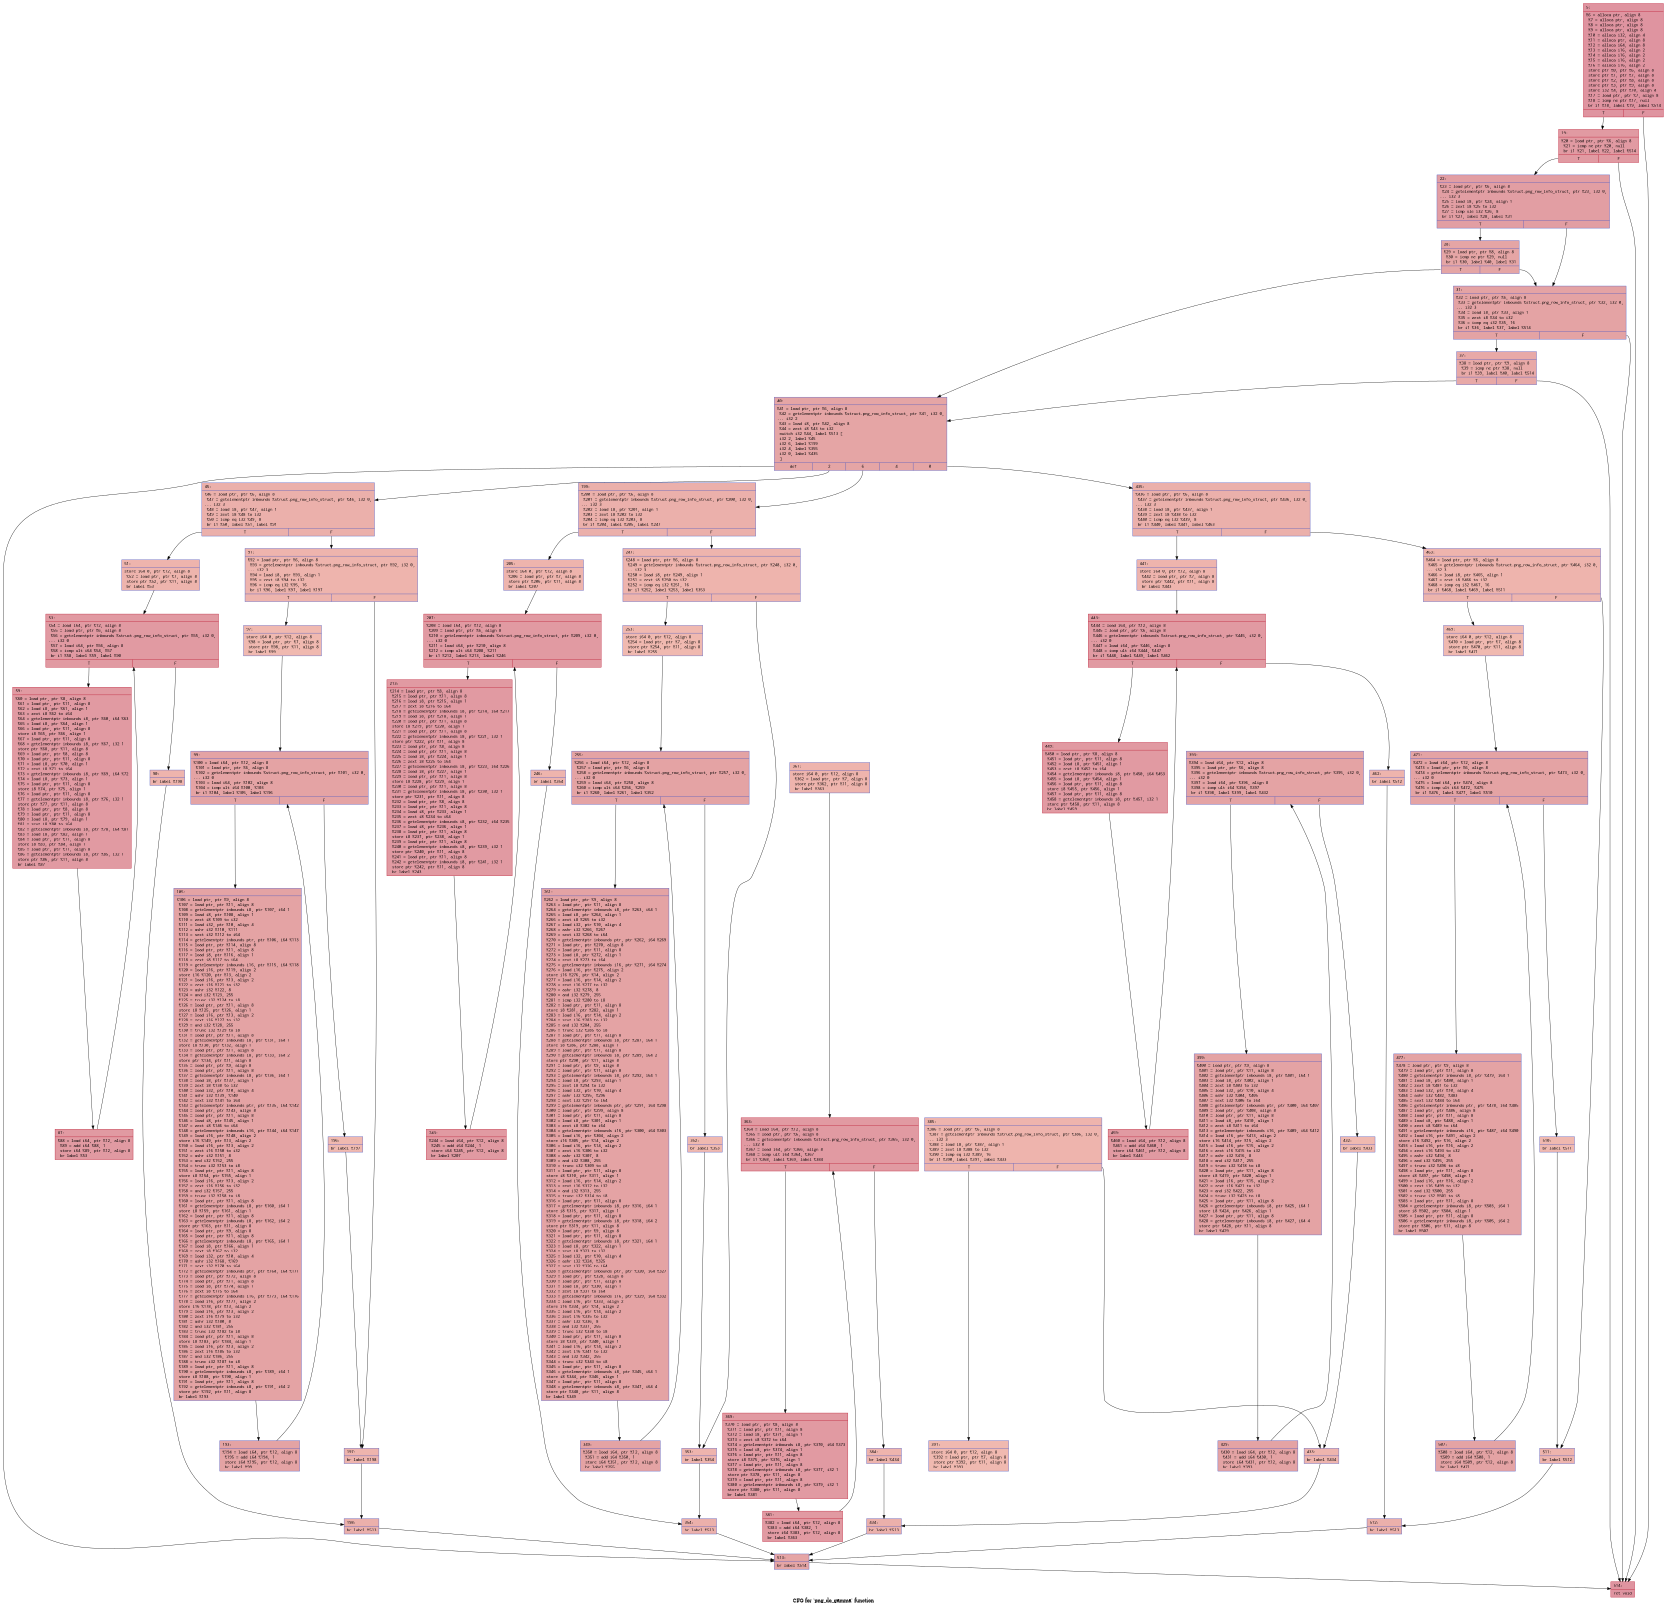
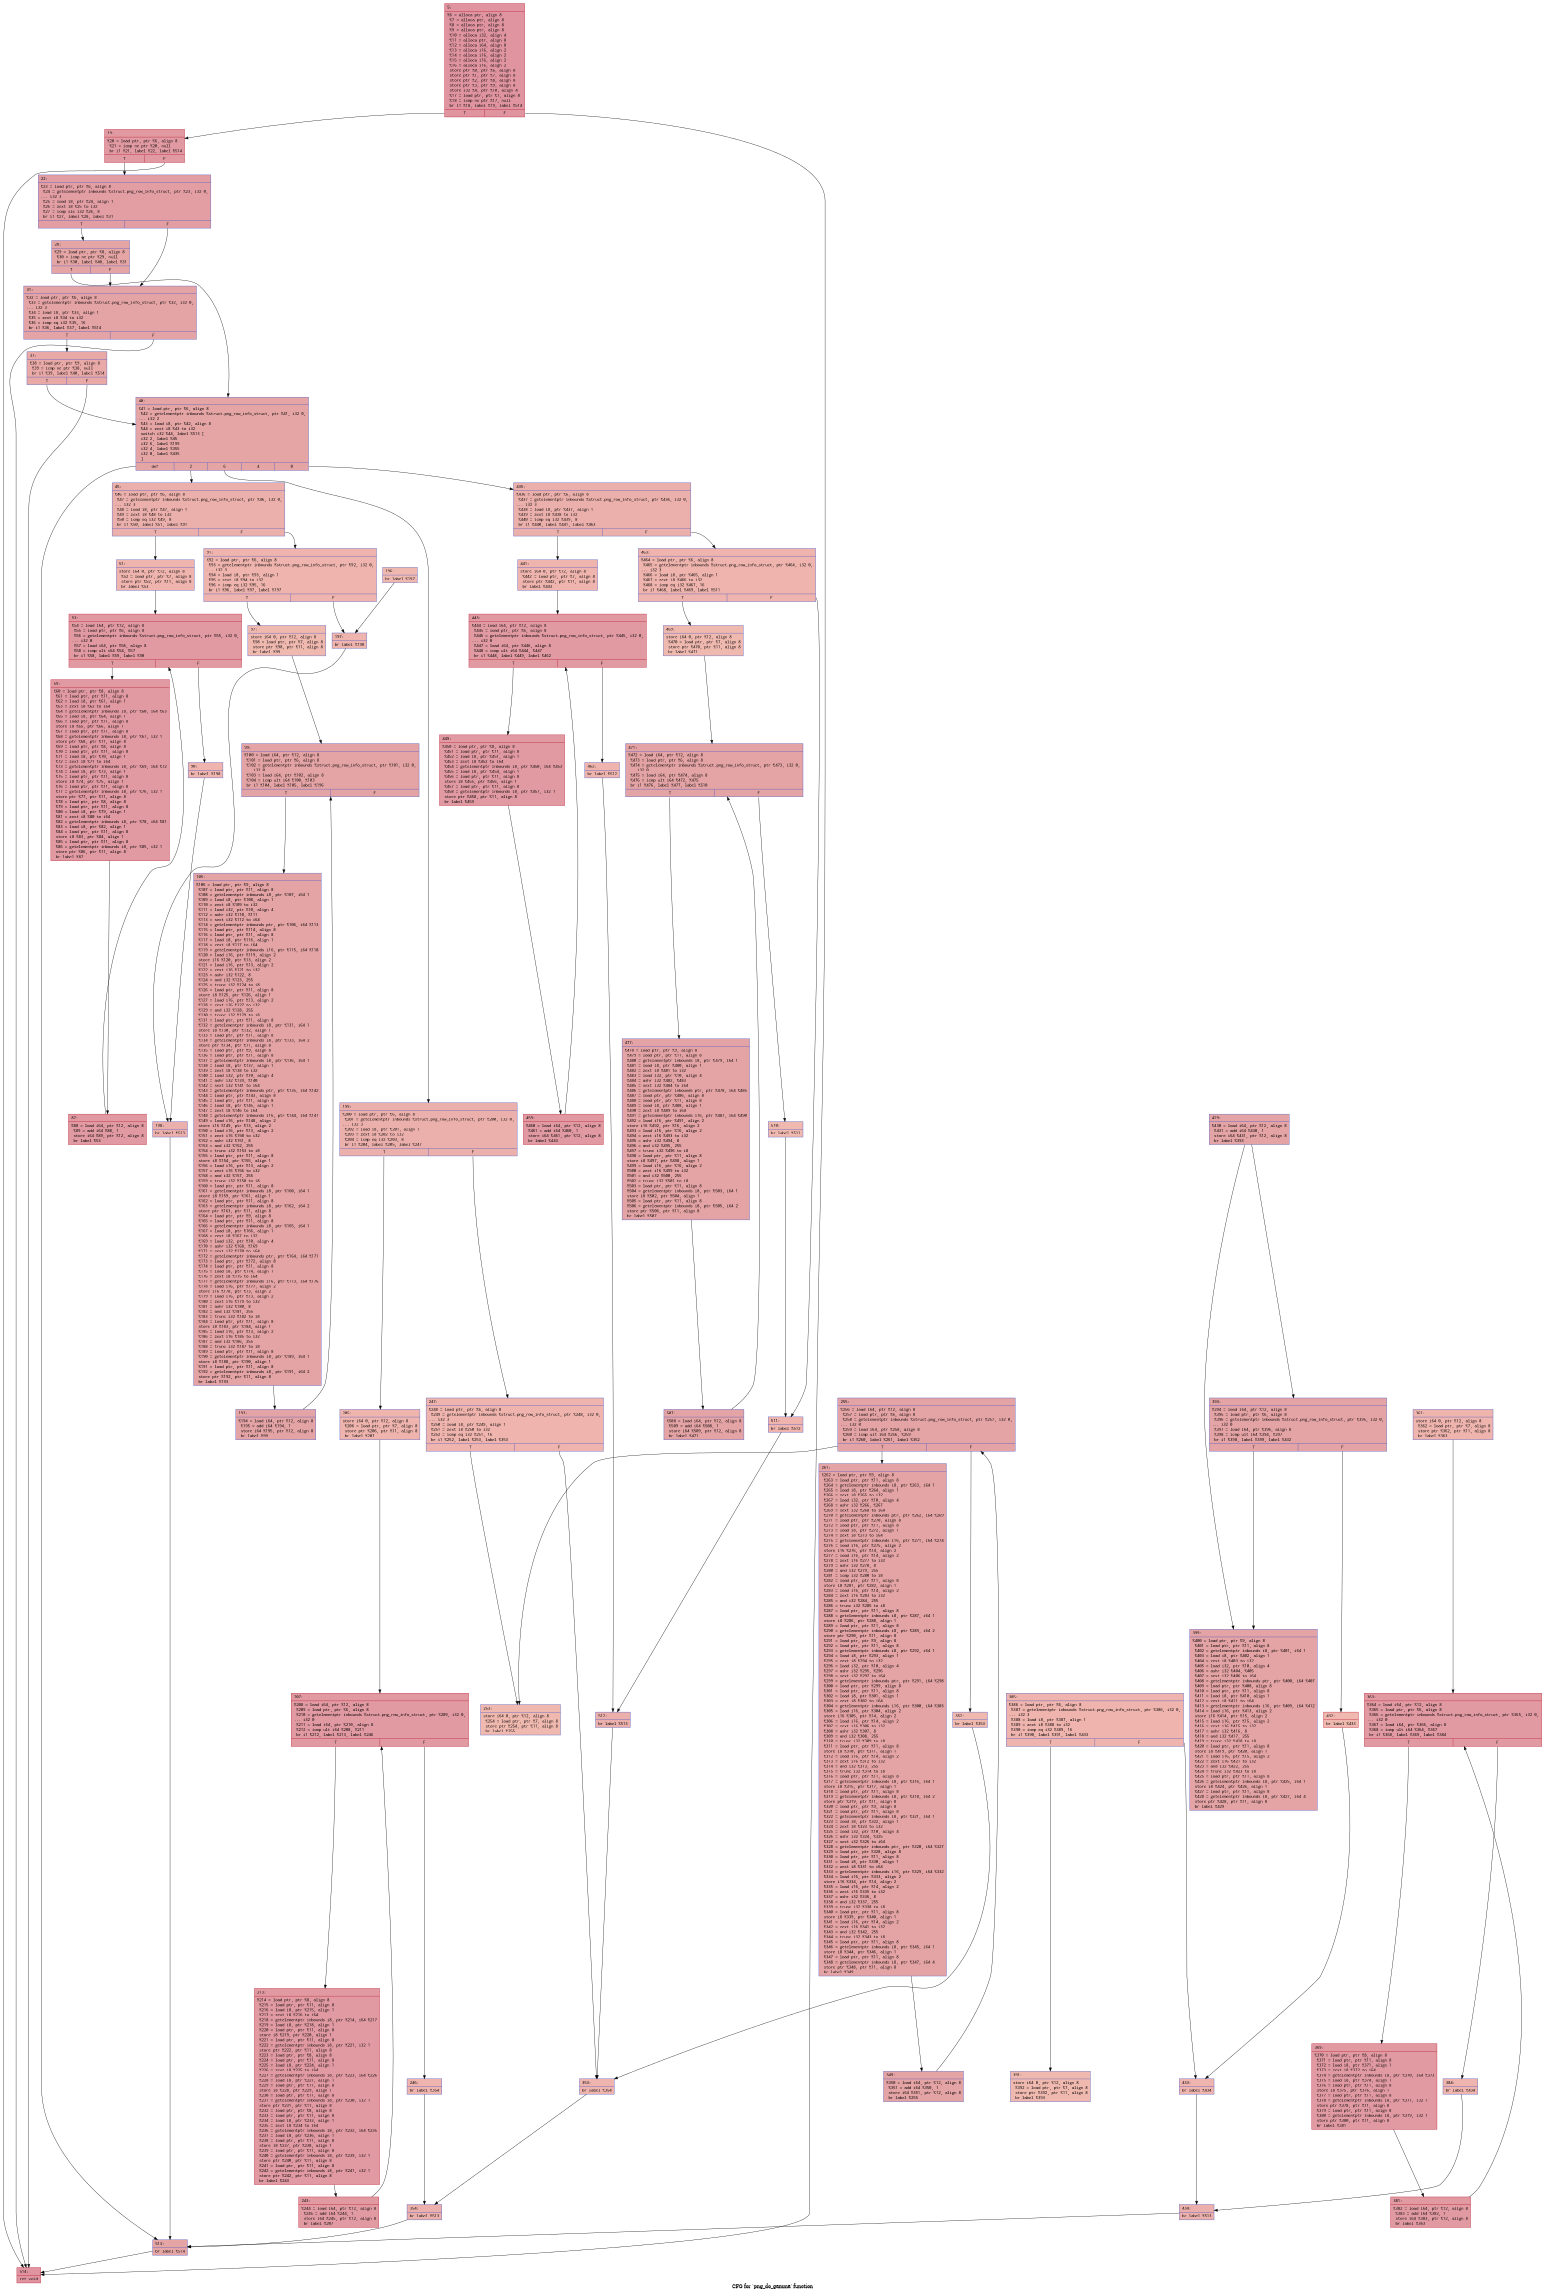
edge "253:" -> "255:": reversed
edge "99:" -> "196:": removed
node "432:": color #3d50c3ff -> #b70d28ff
edge "399:" -> "429:": reversed
edge "512:" -> "513:": now "512:" -> "353:"
